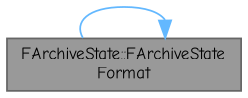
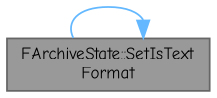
node "FArchiveState::FArchiveState Format": label "FArchiveState::FArchiveState Format" -> "FArchiveState::SetIsText Format"
